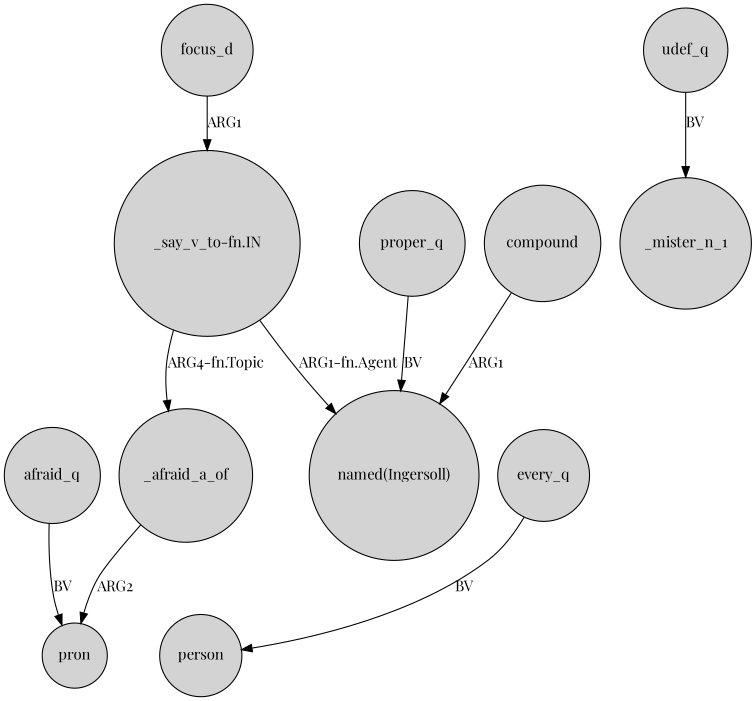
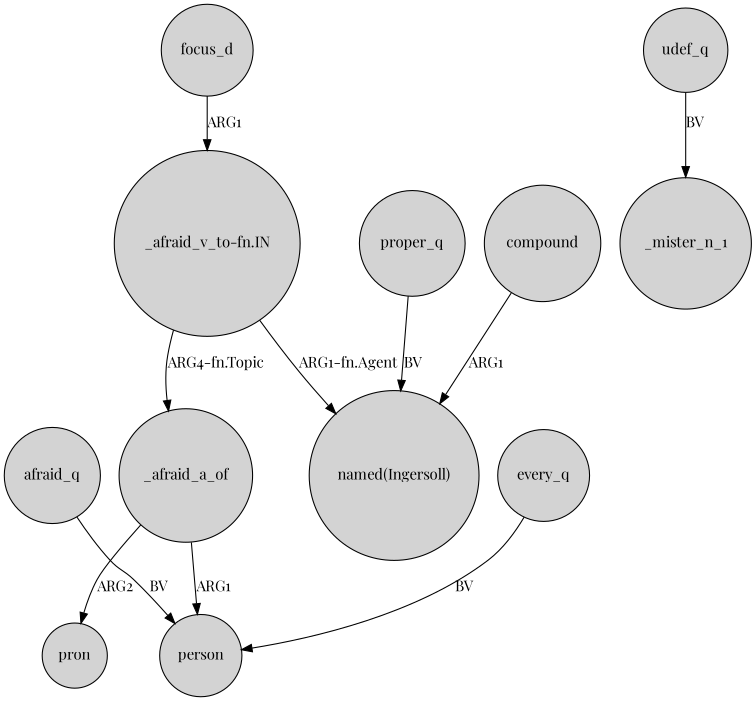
node "_say_v_to-fn.IN": label "_say_v_to-fn.IN" -> "_afraid_v_to-fn.IN"
edge "afraid_q" -> "pron": now "afraid_q" -> "person"
edge "_afraid_a_of" -> "person": added, label "ARG1"
